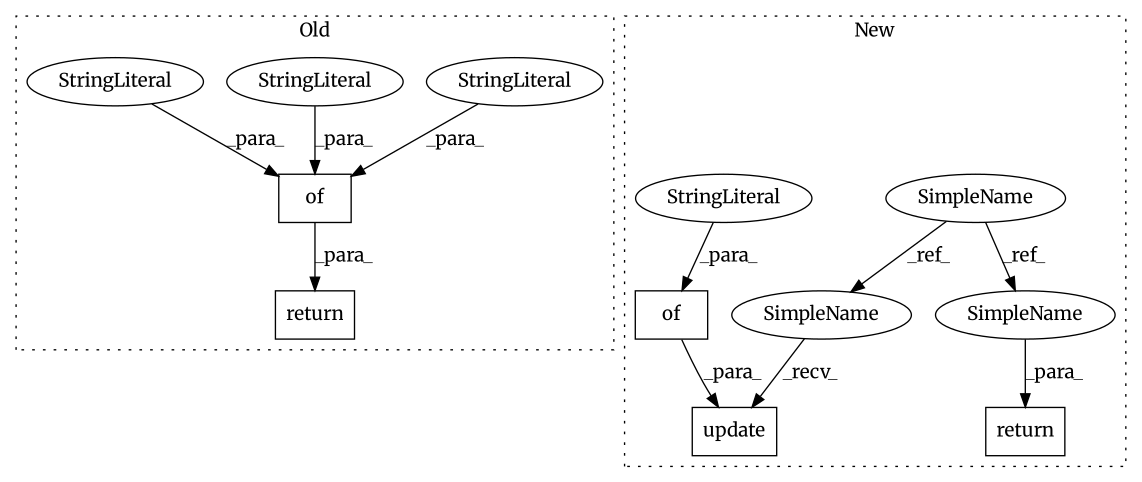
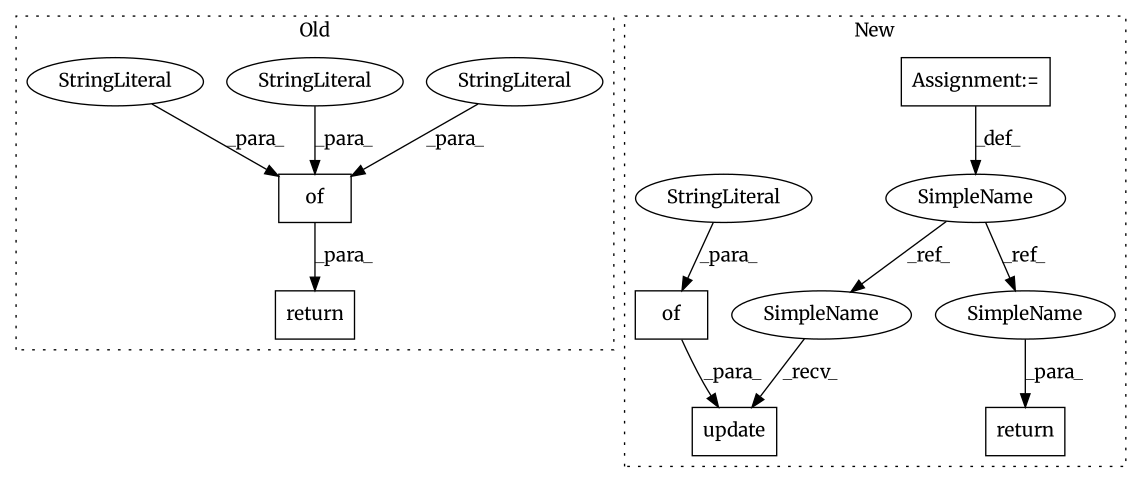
node "Assignment:=": added
